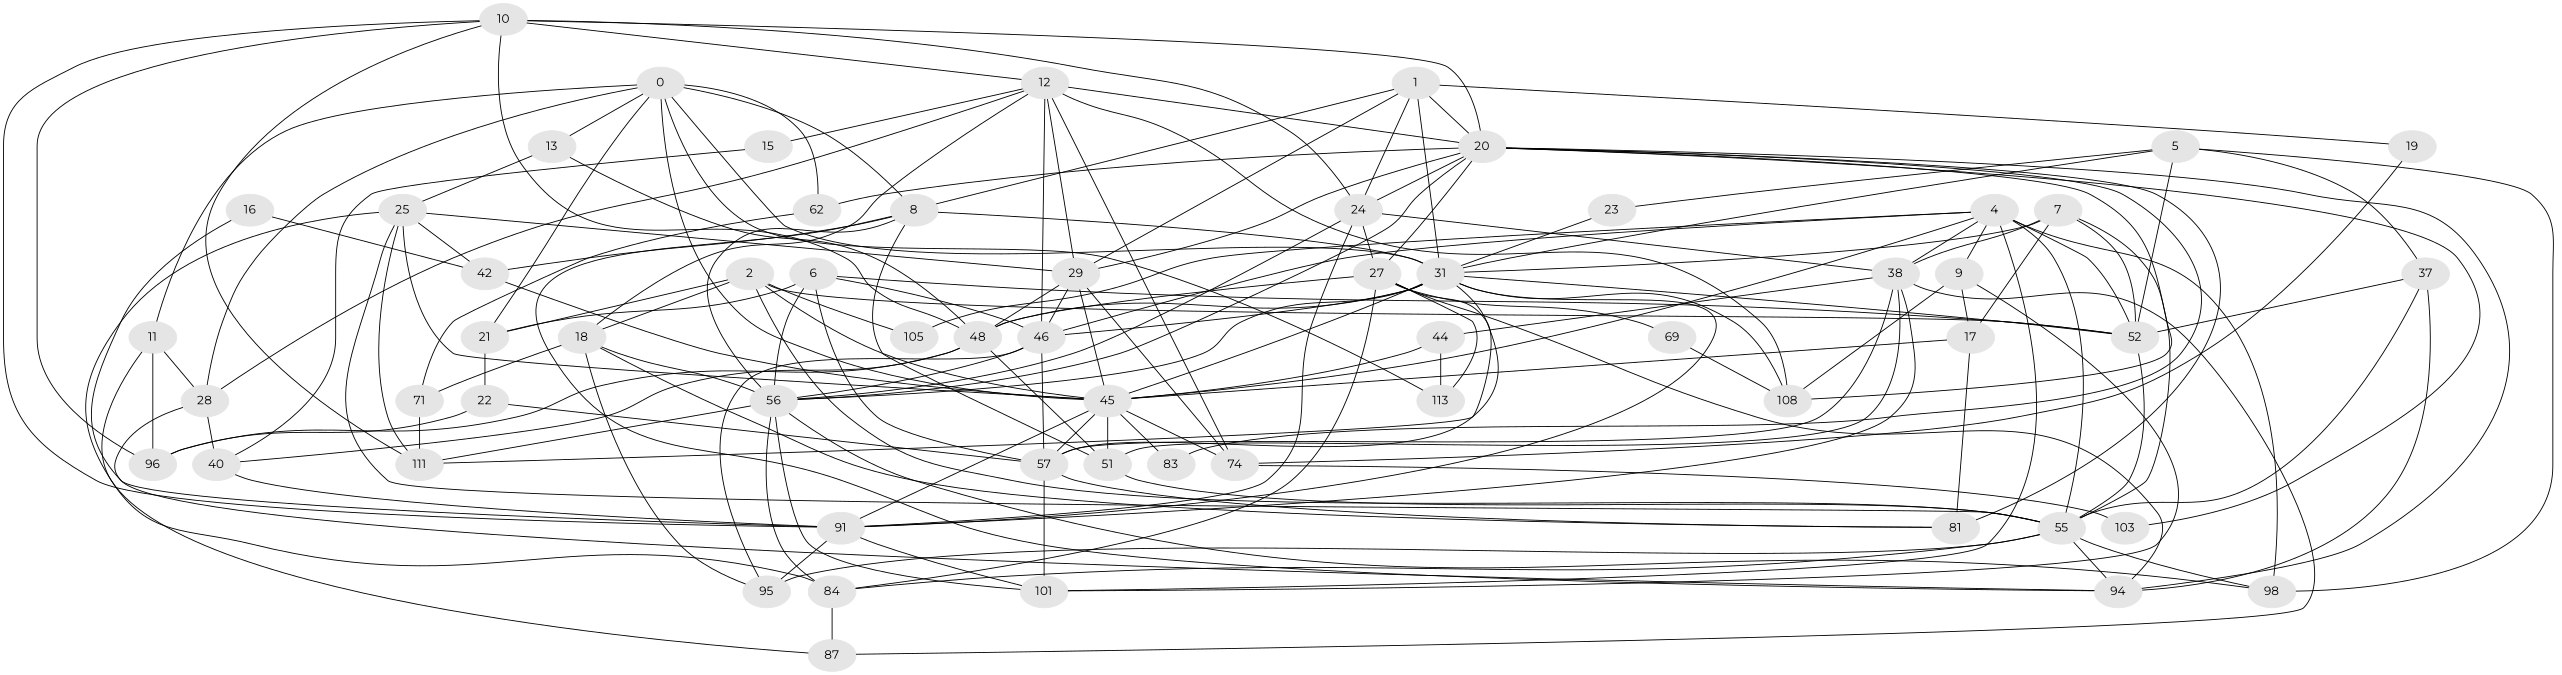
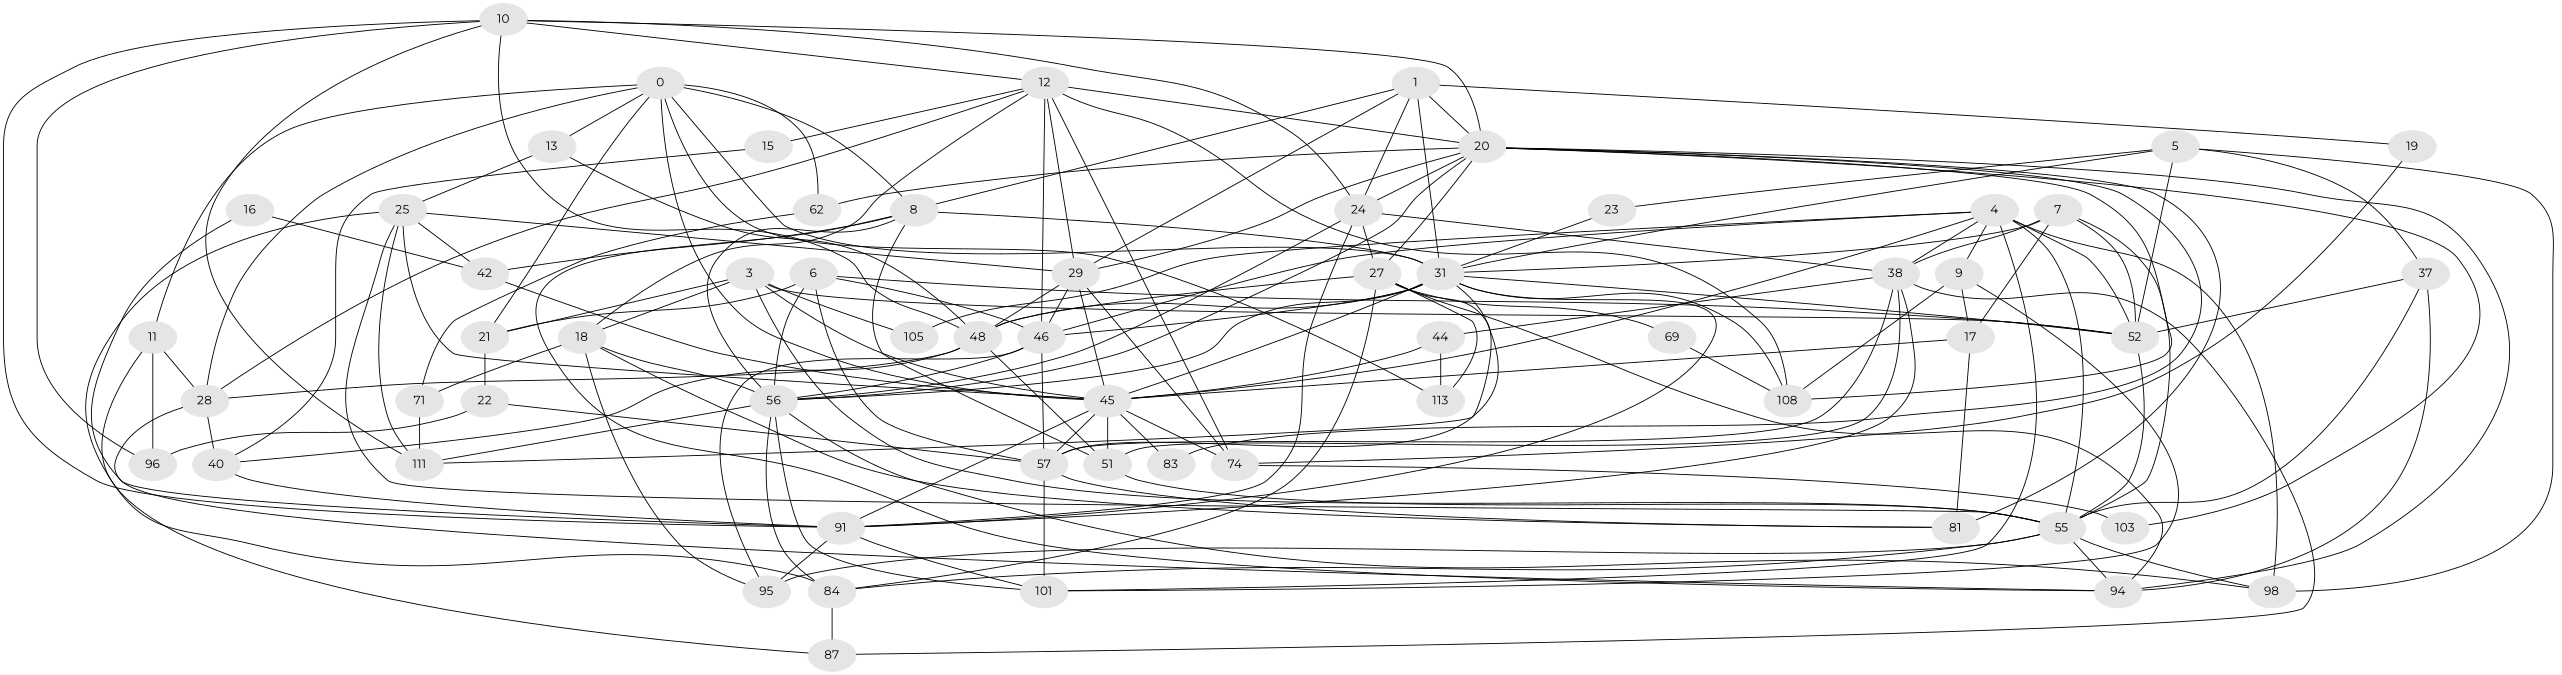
node "2": label "2" -> "3"
edge "48" -- "96": now "48" -- "28"
